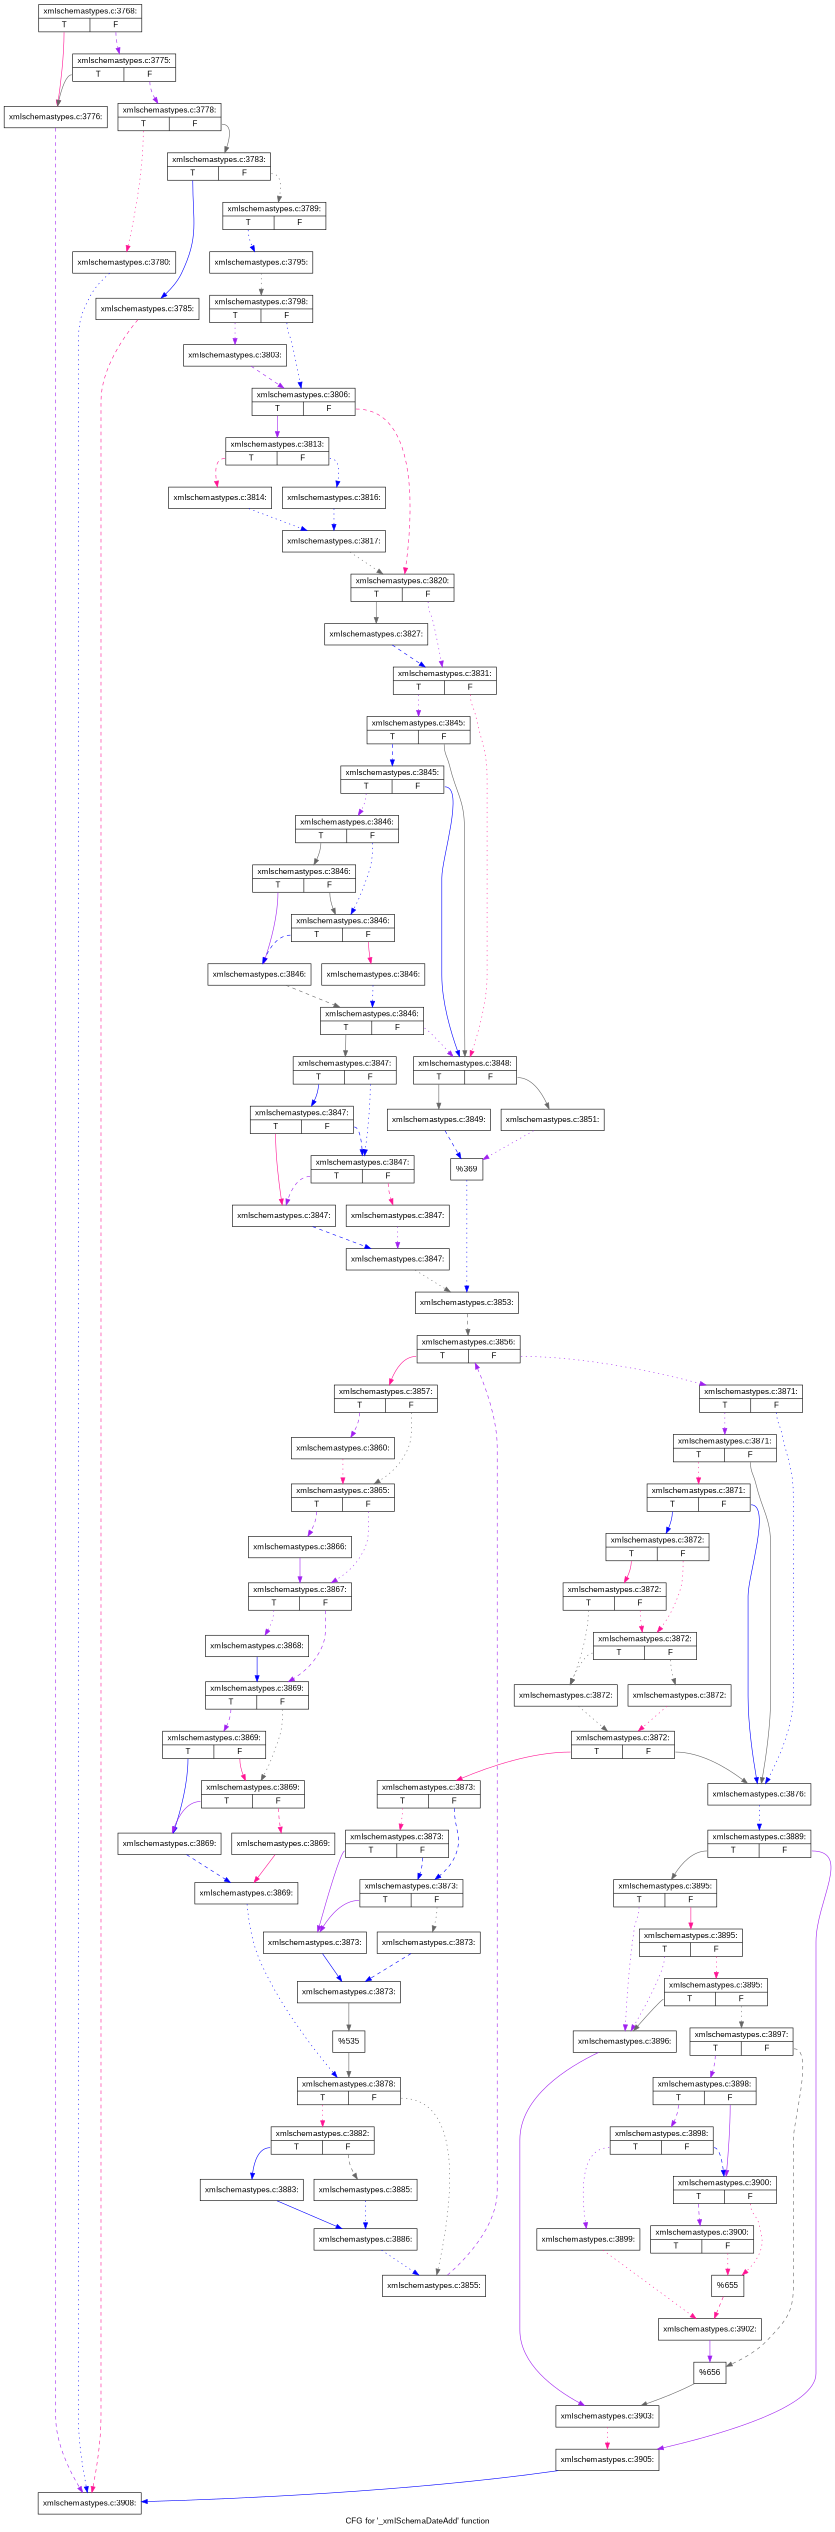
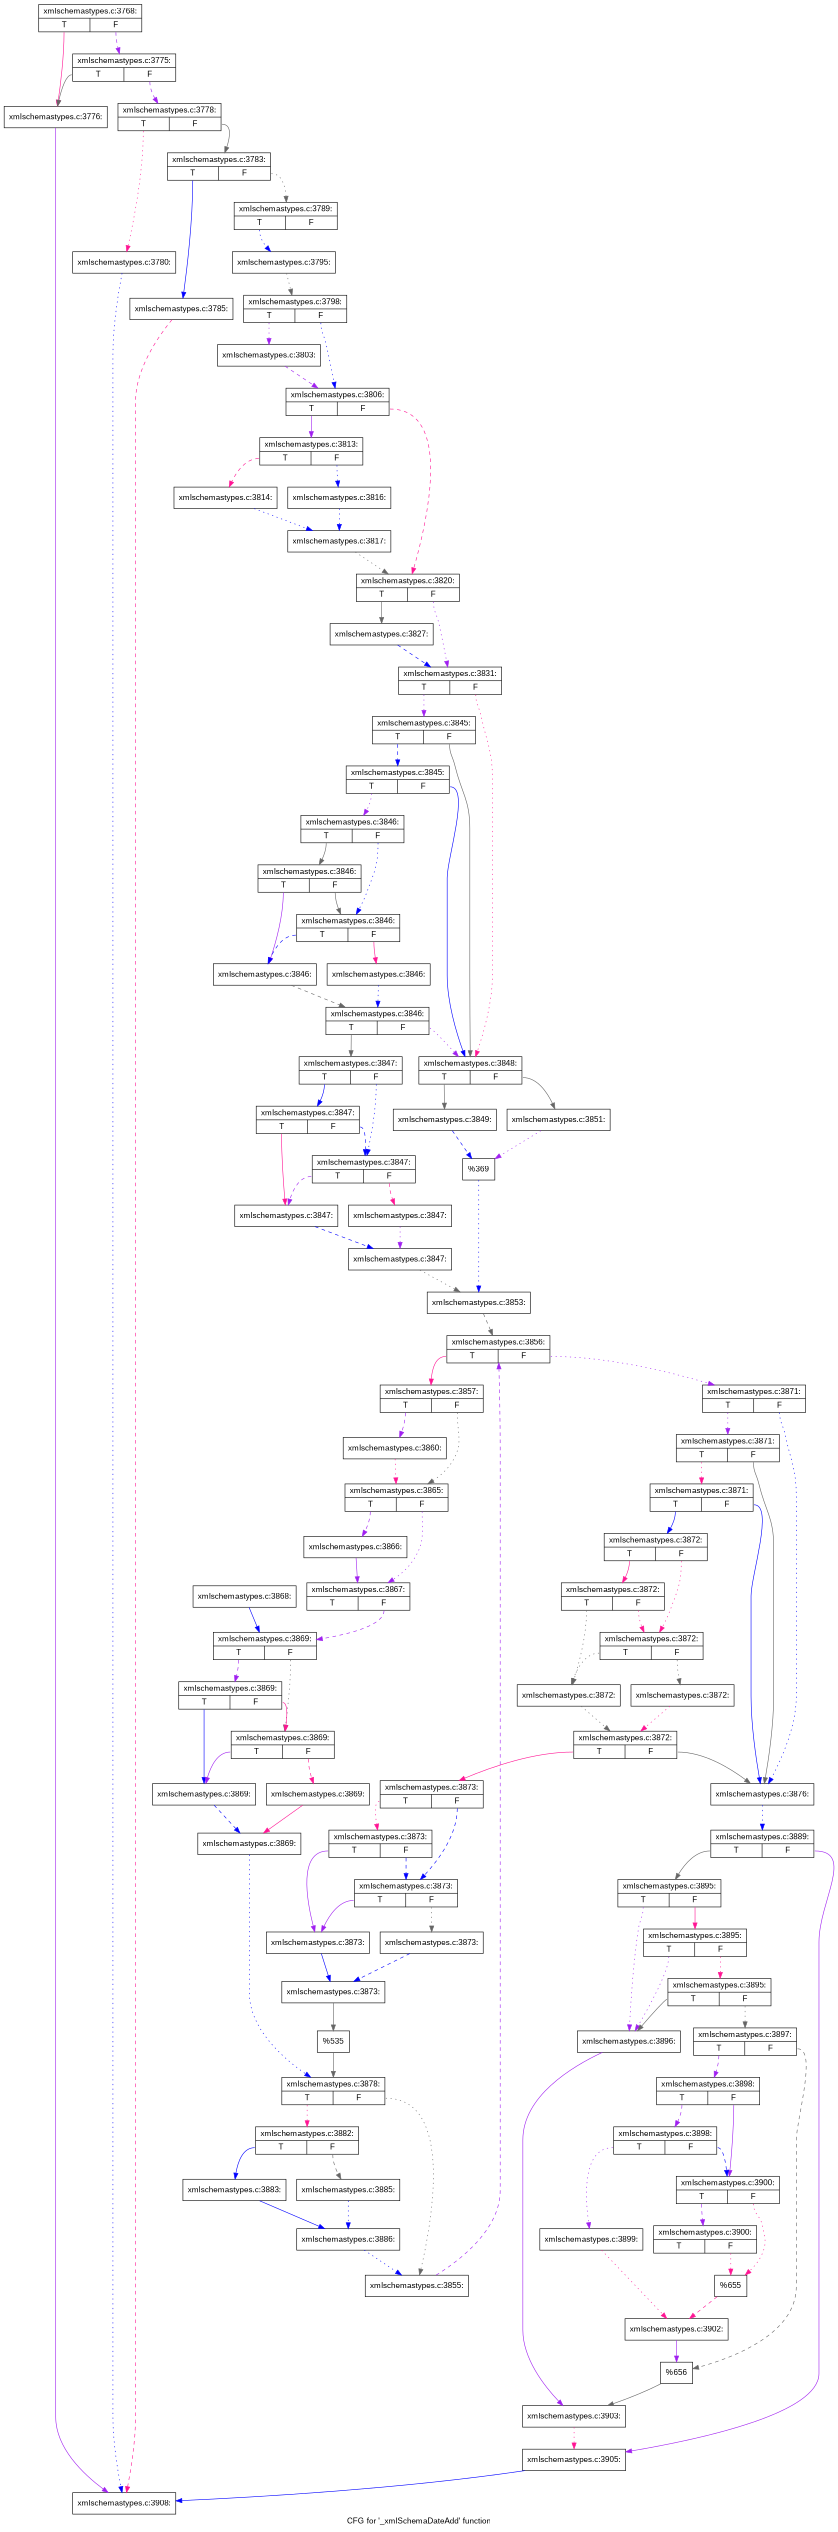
edge "xmlschemastypes.c:3776:" -> "xmlschemastypes.c:3908:": style dashed -> solid
edge "xmlschemastypes.c:3867:" -> "xmlschemastypes.c:3868:": removed
